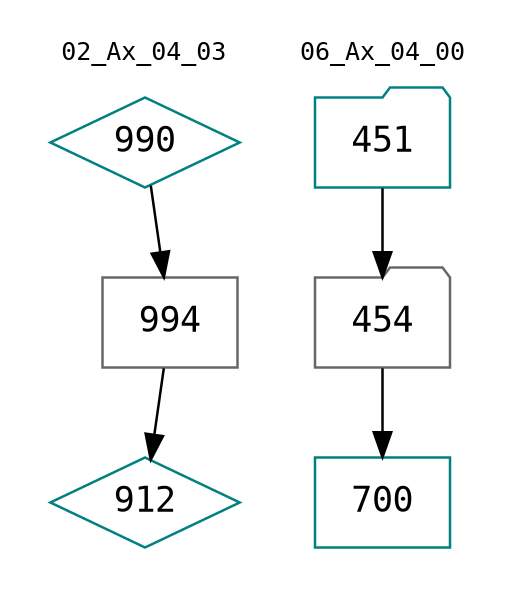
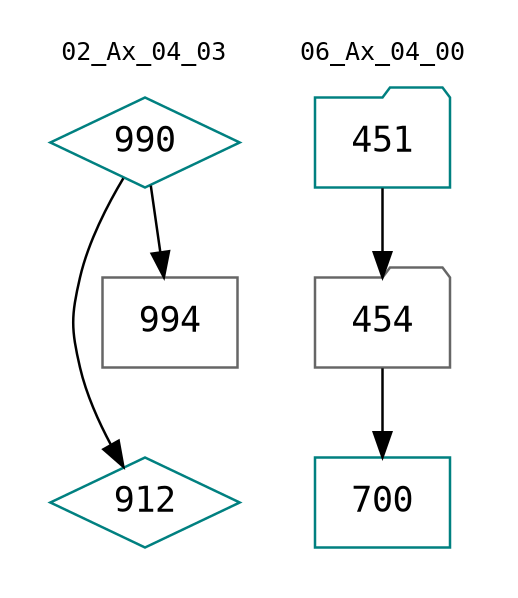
edge "994" -> "912": now "990" -> "912"
